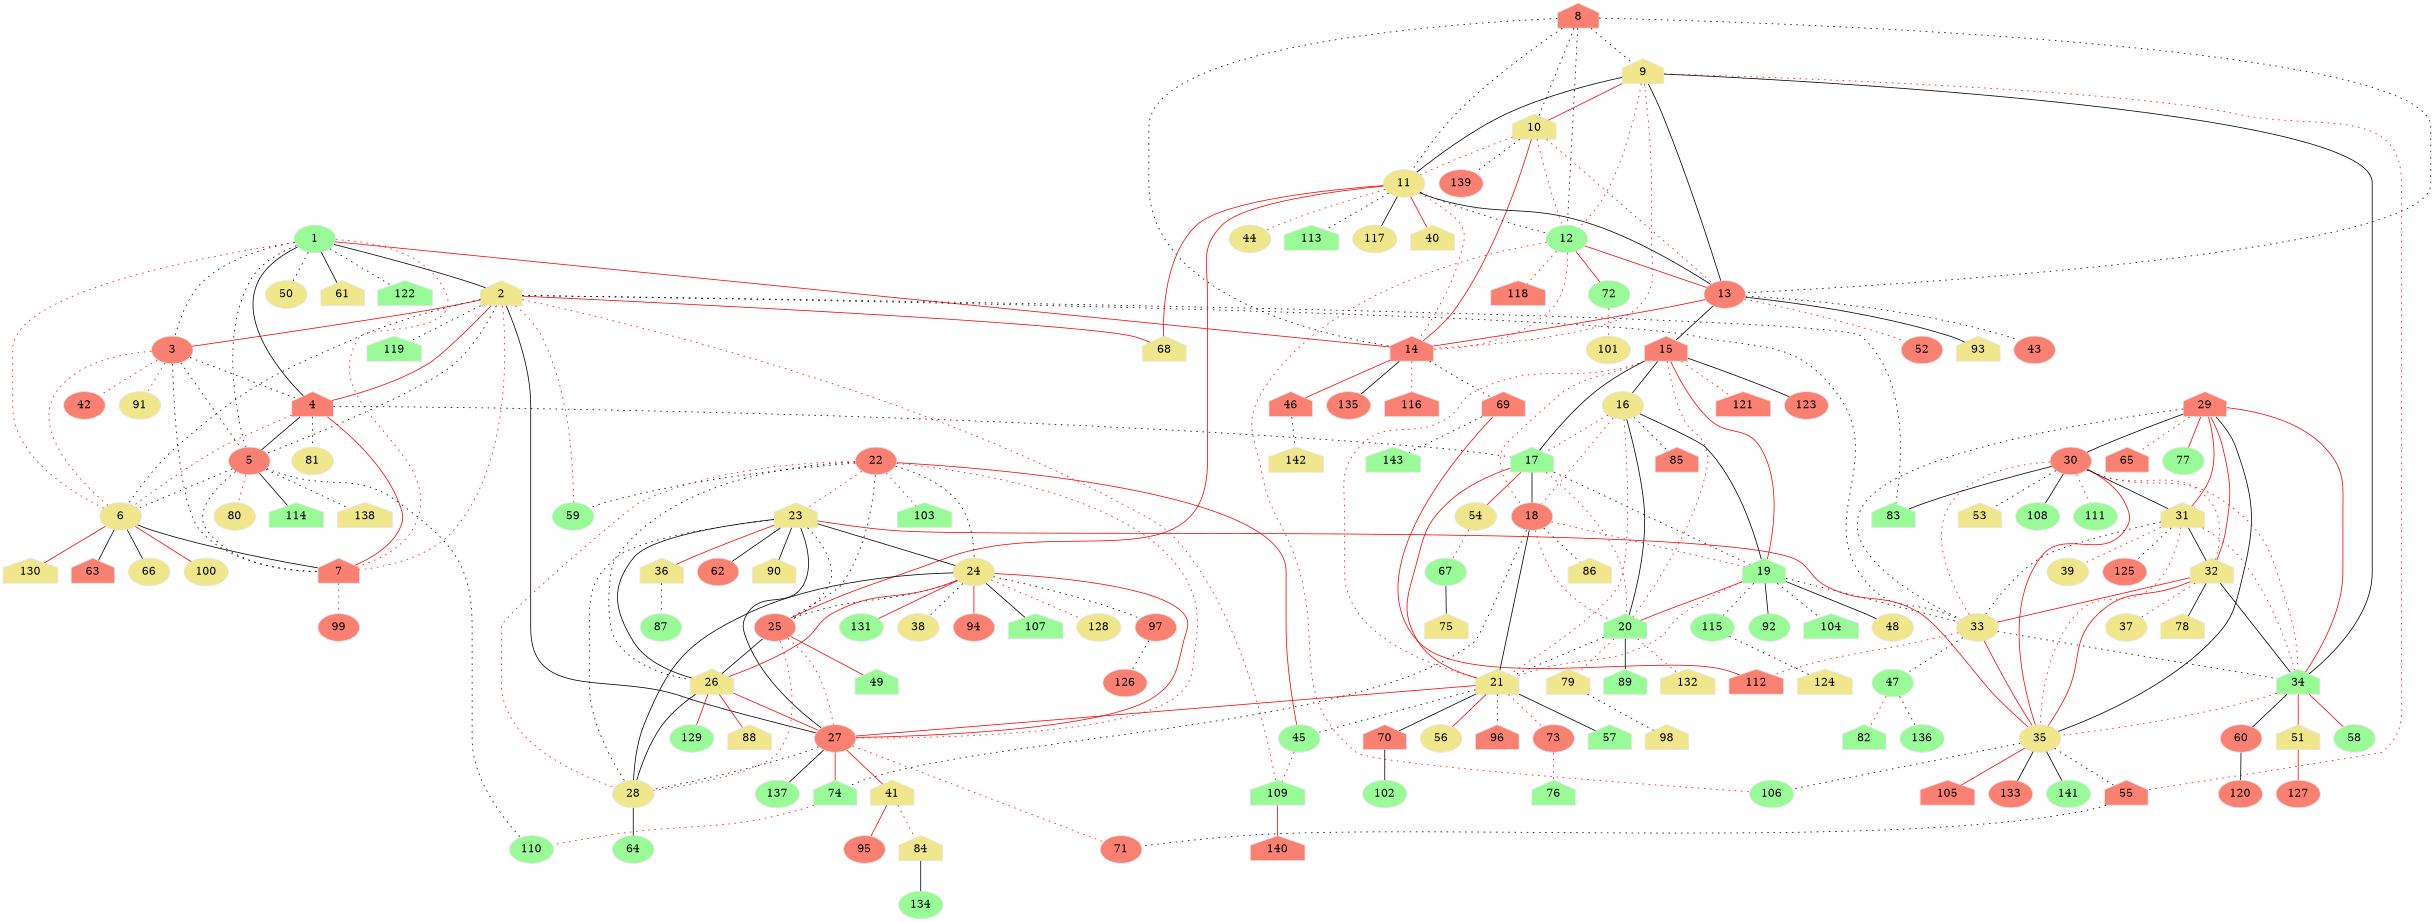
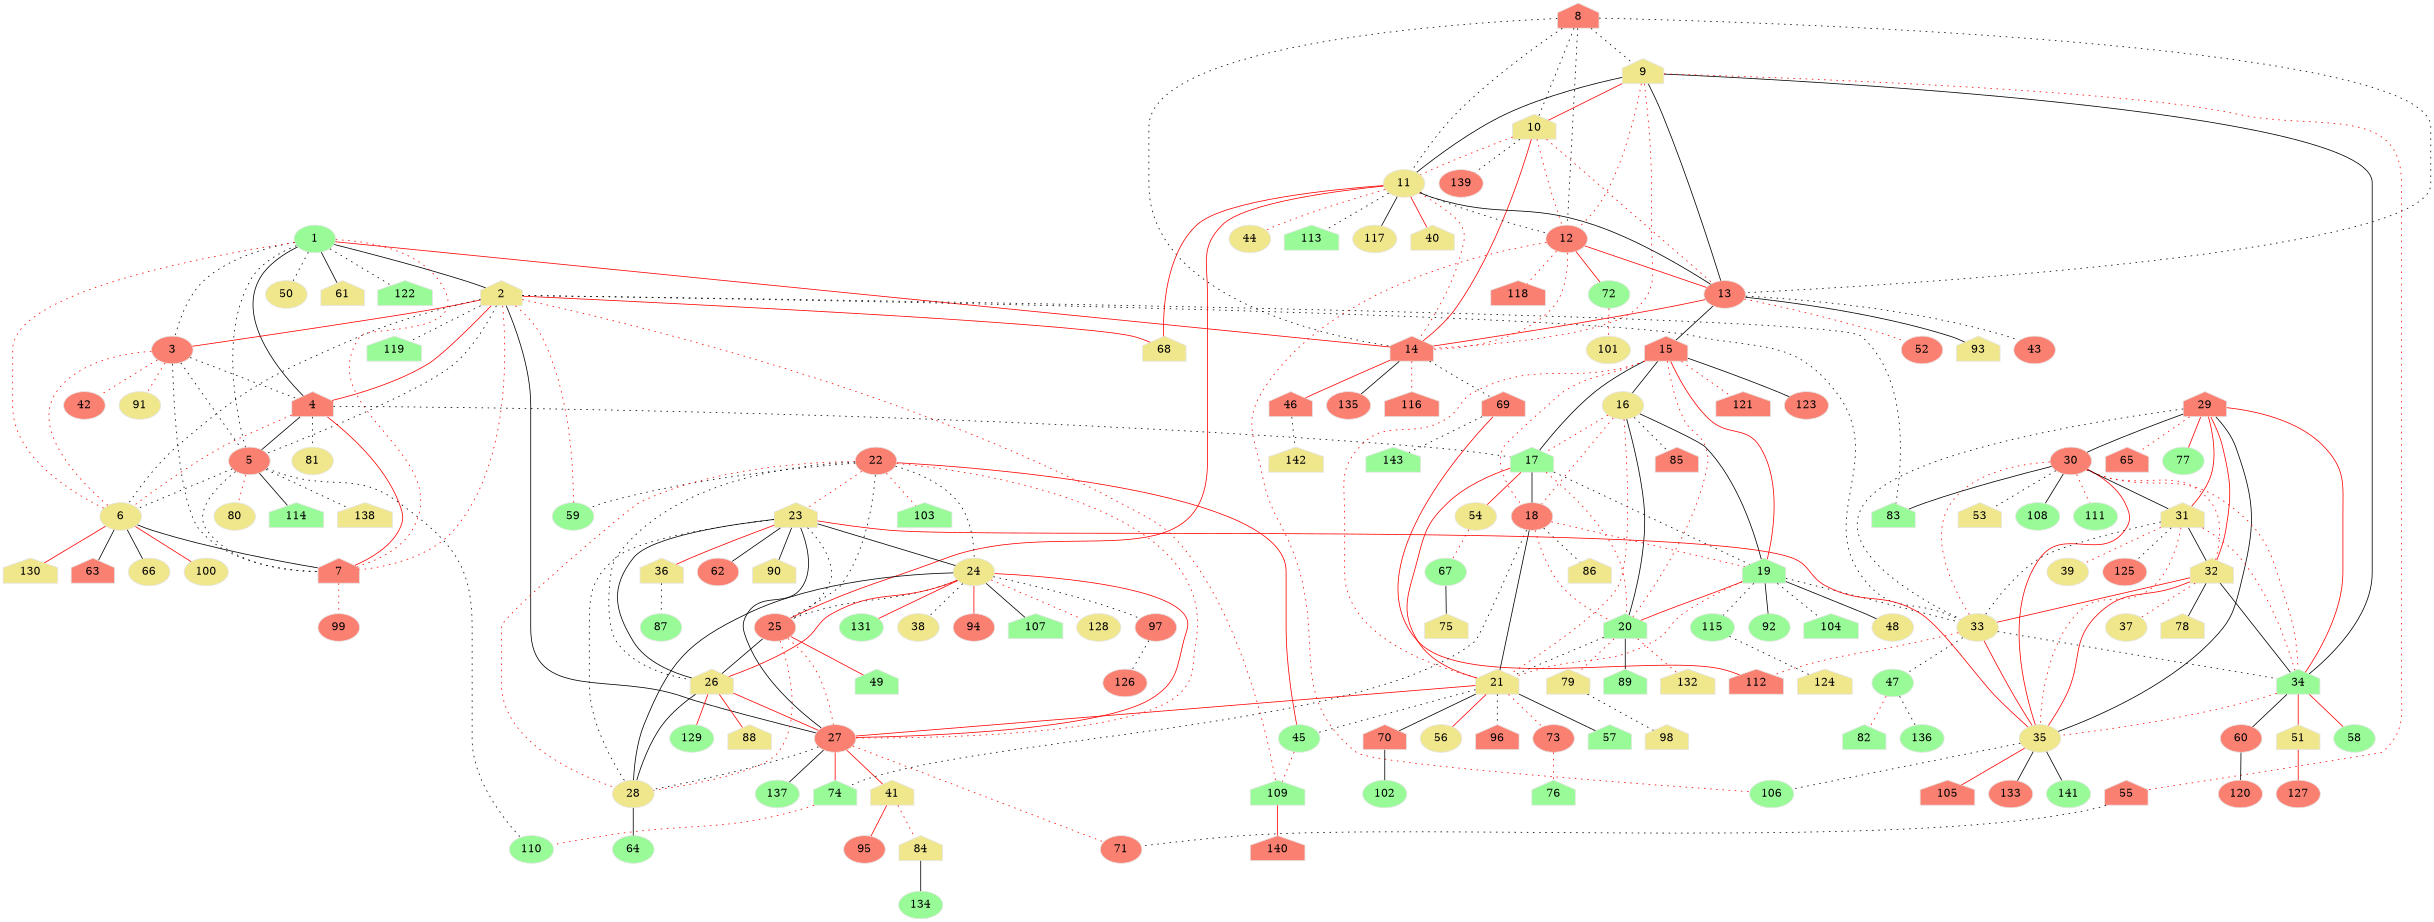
node "12": fillcolor palegreen -> salmon
edge "35" -- "55": removed
